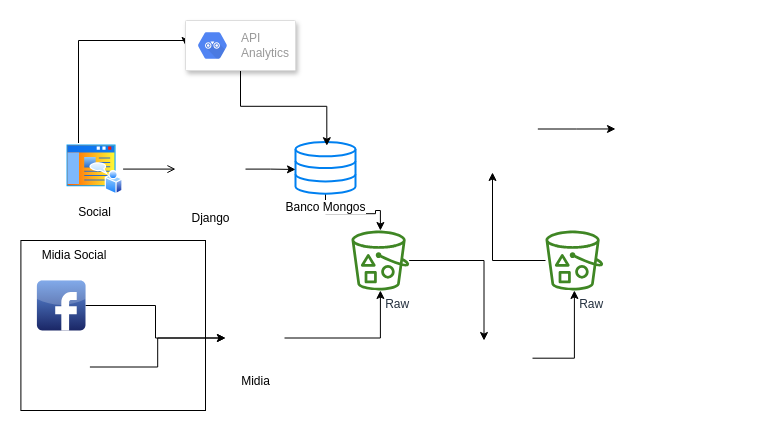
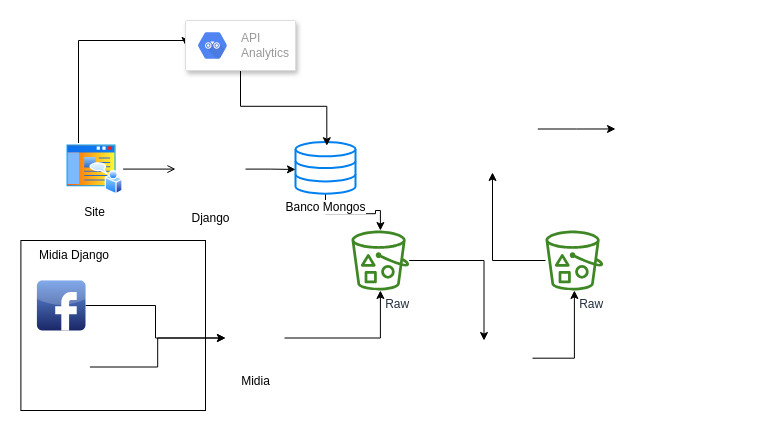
node "Social": label "Social" -> "Site"
node "Midia Social": label "Midia Social" -> "Midia Django"
